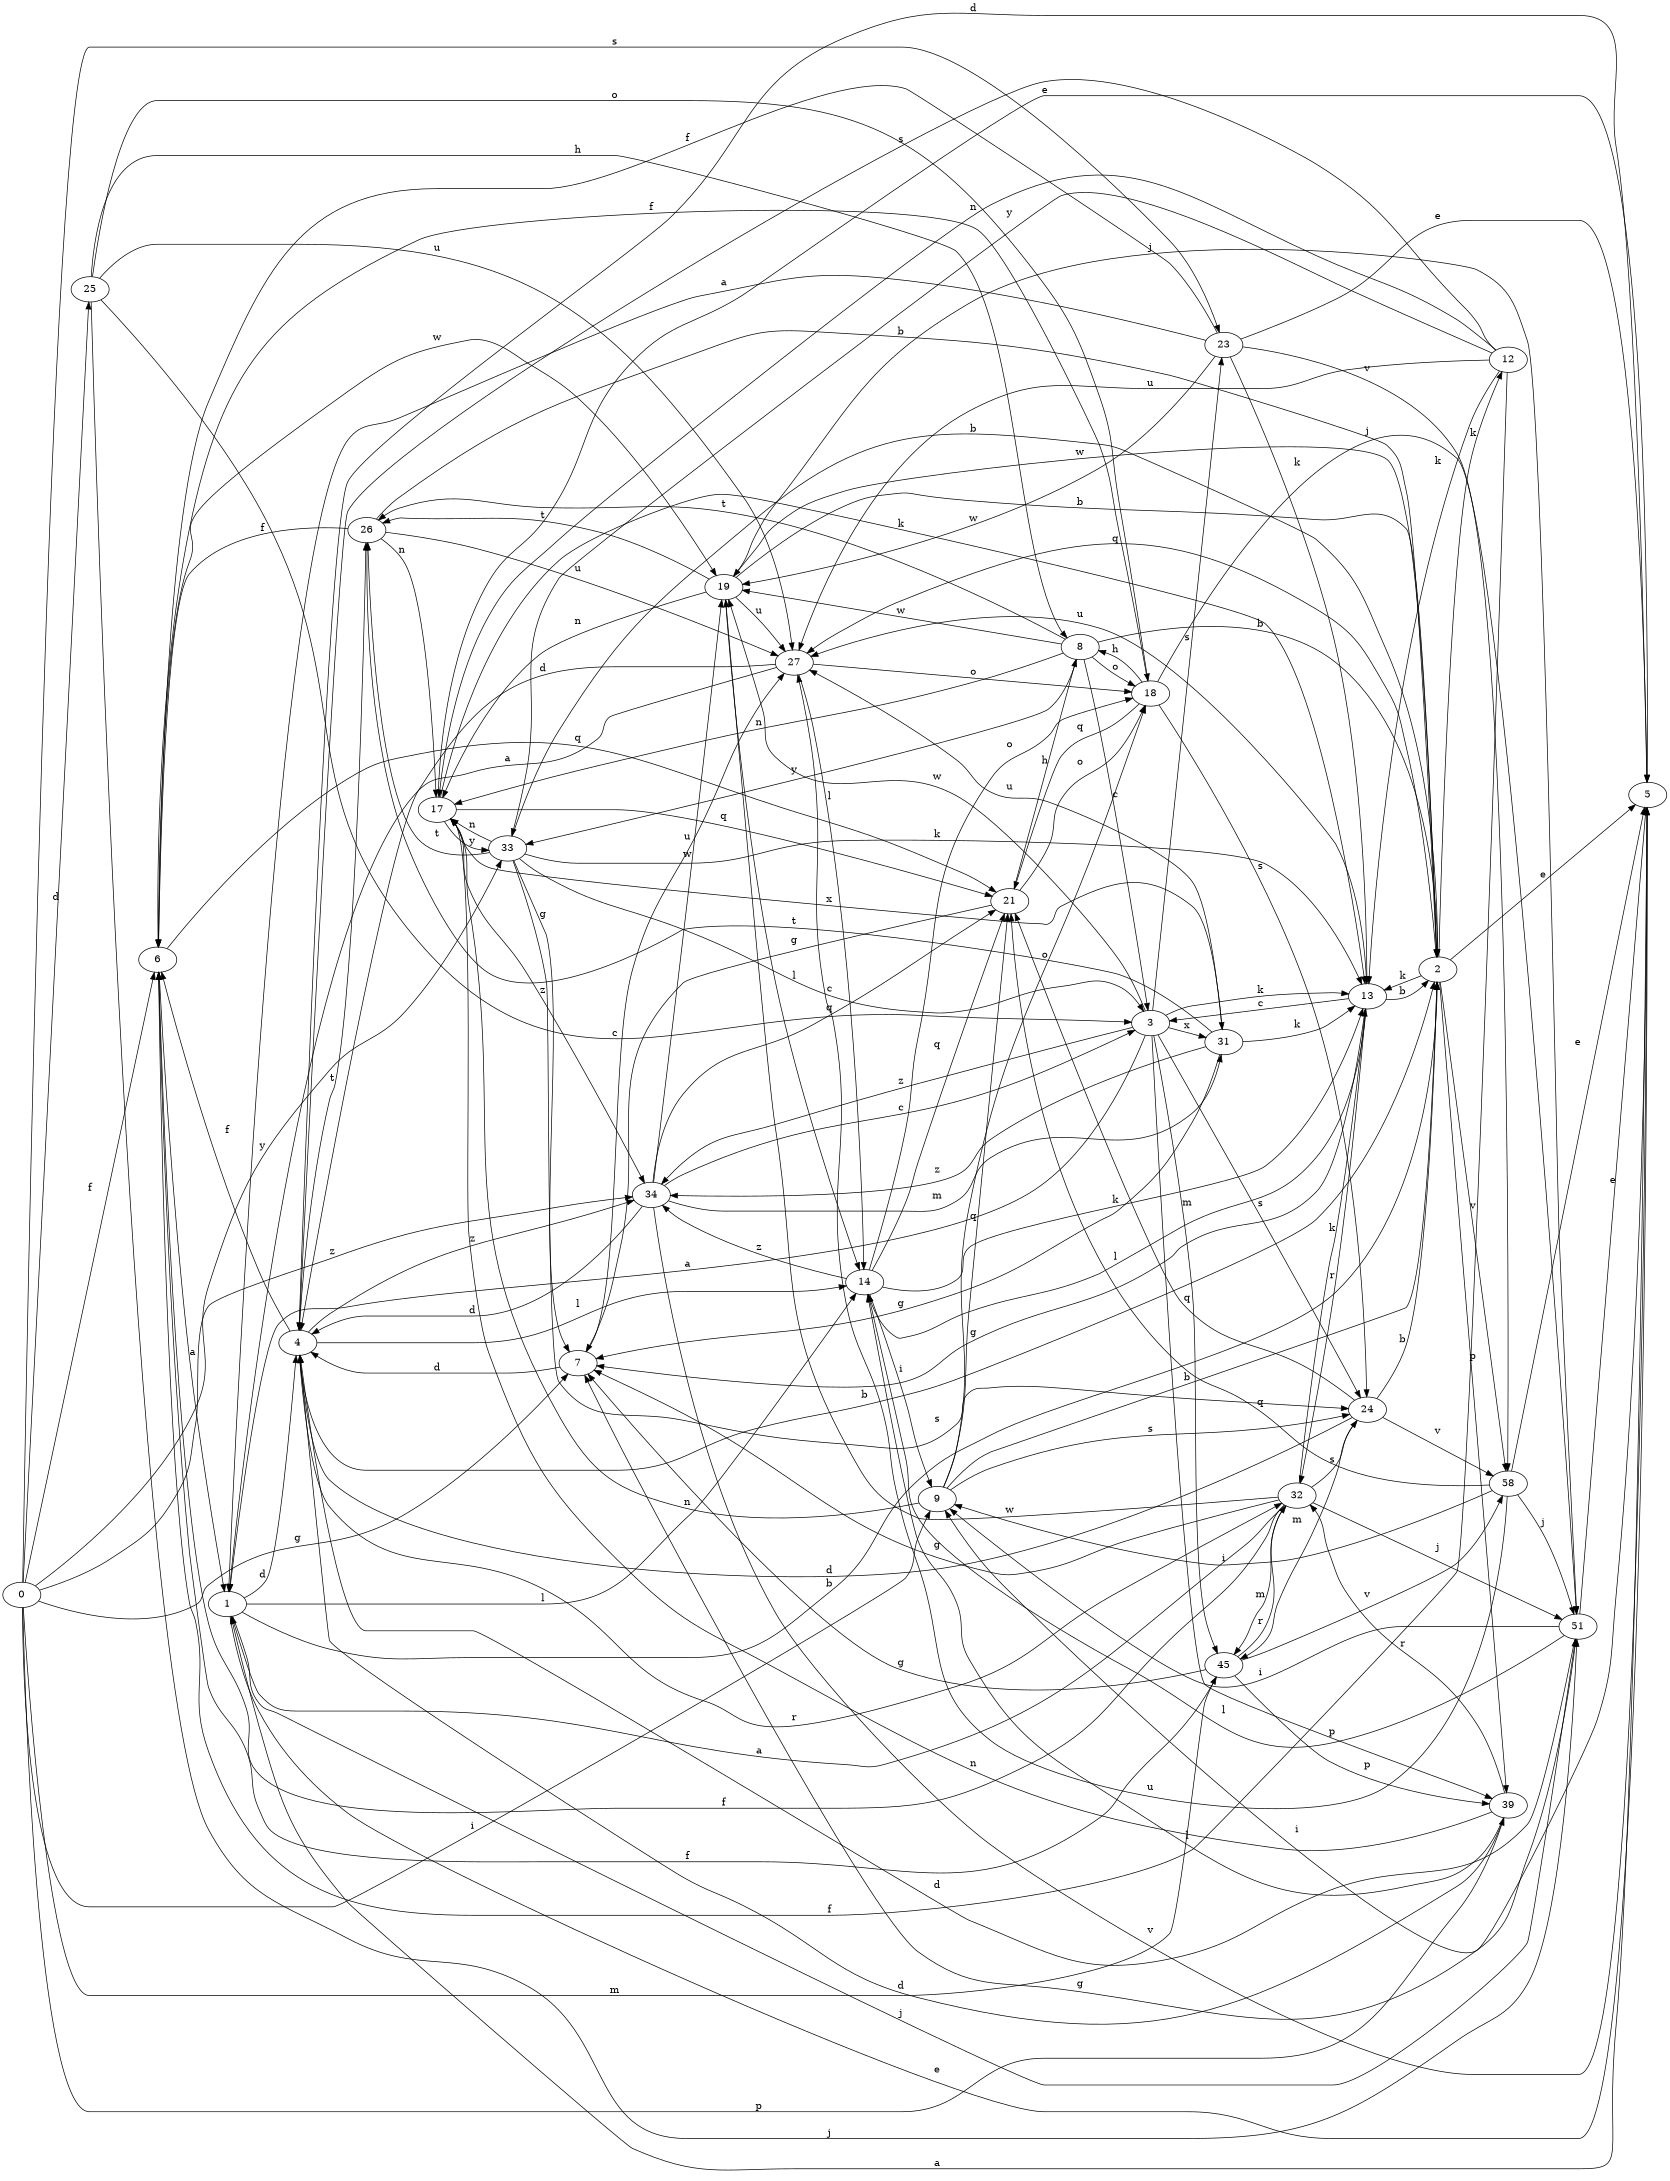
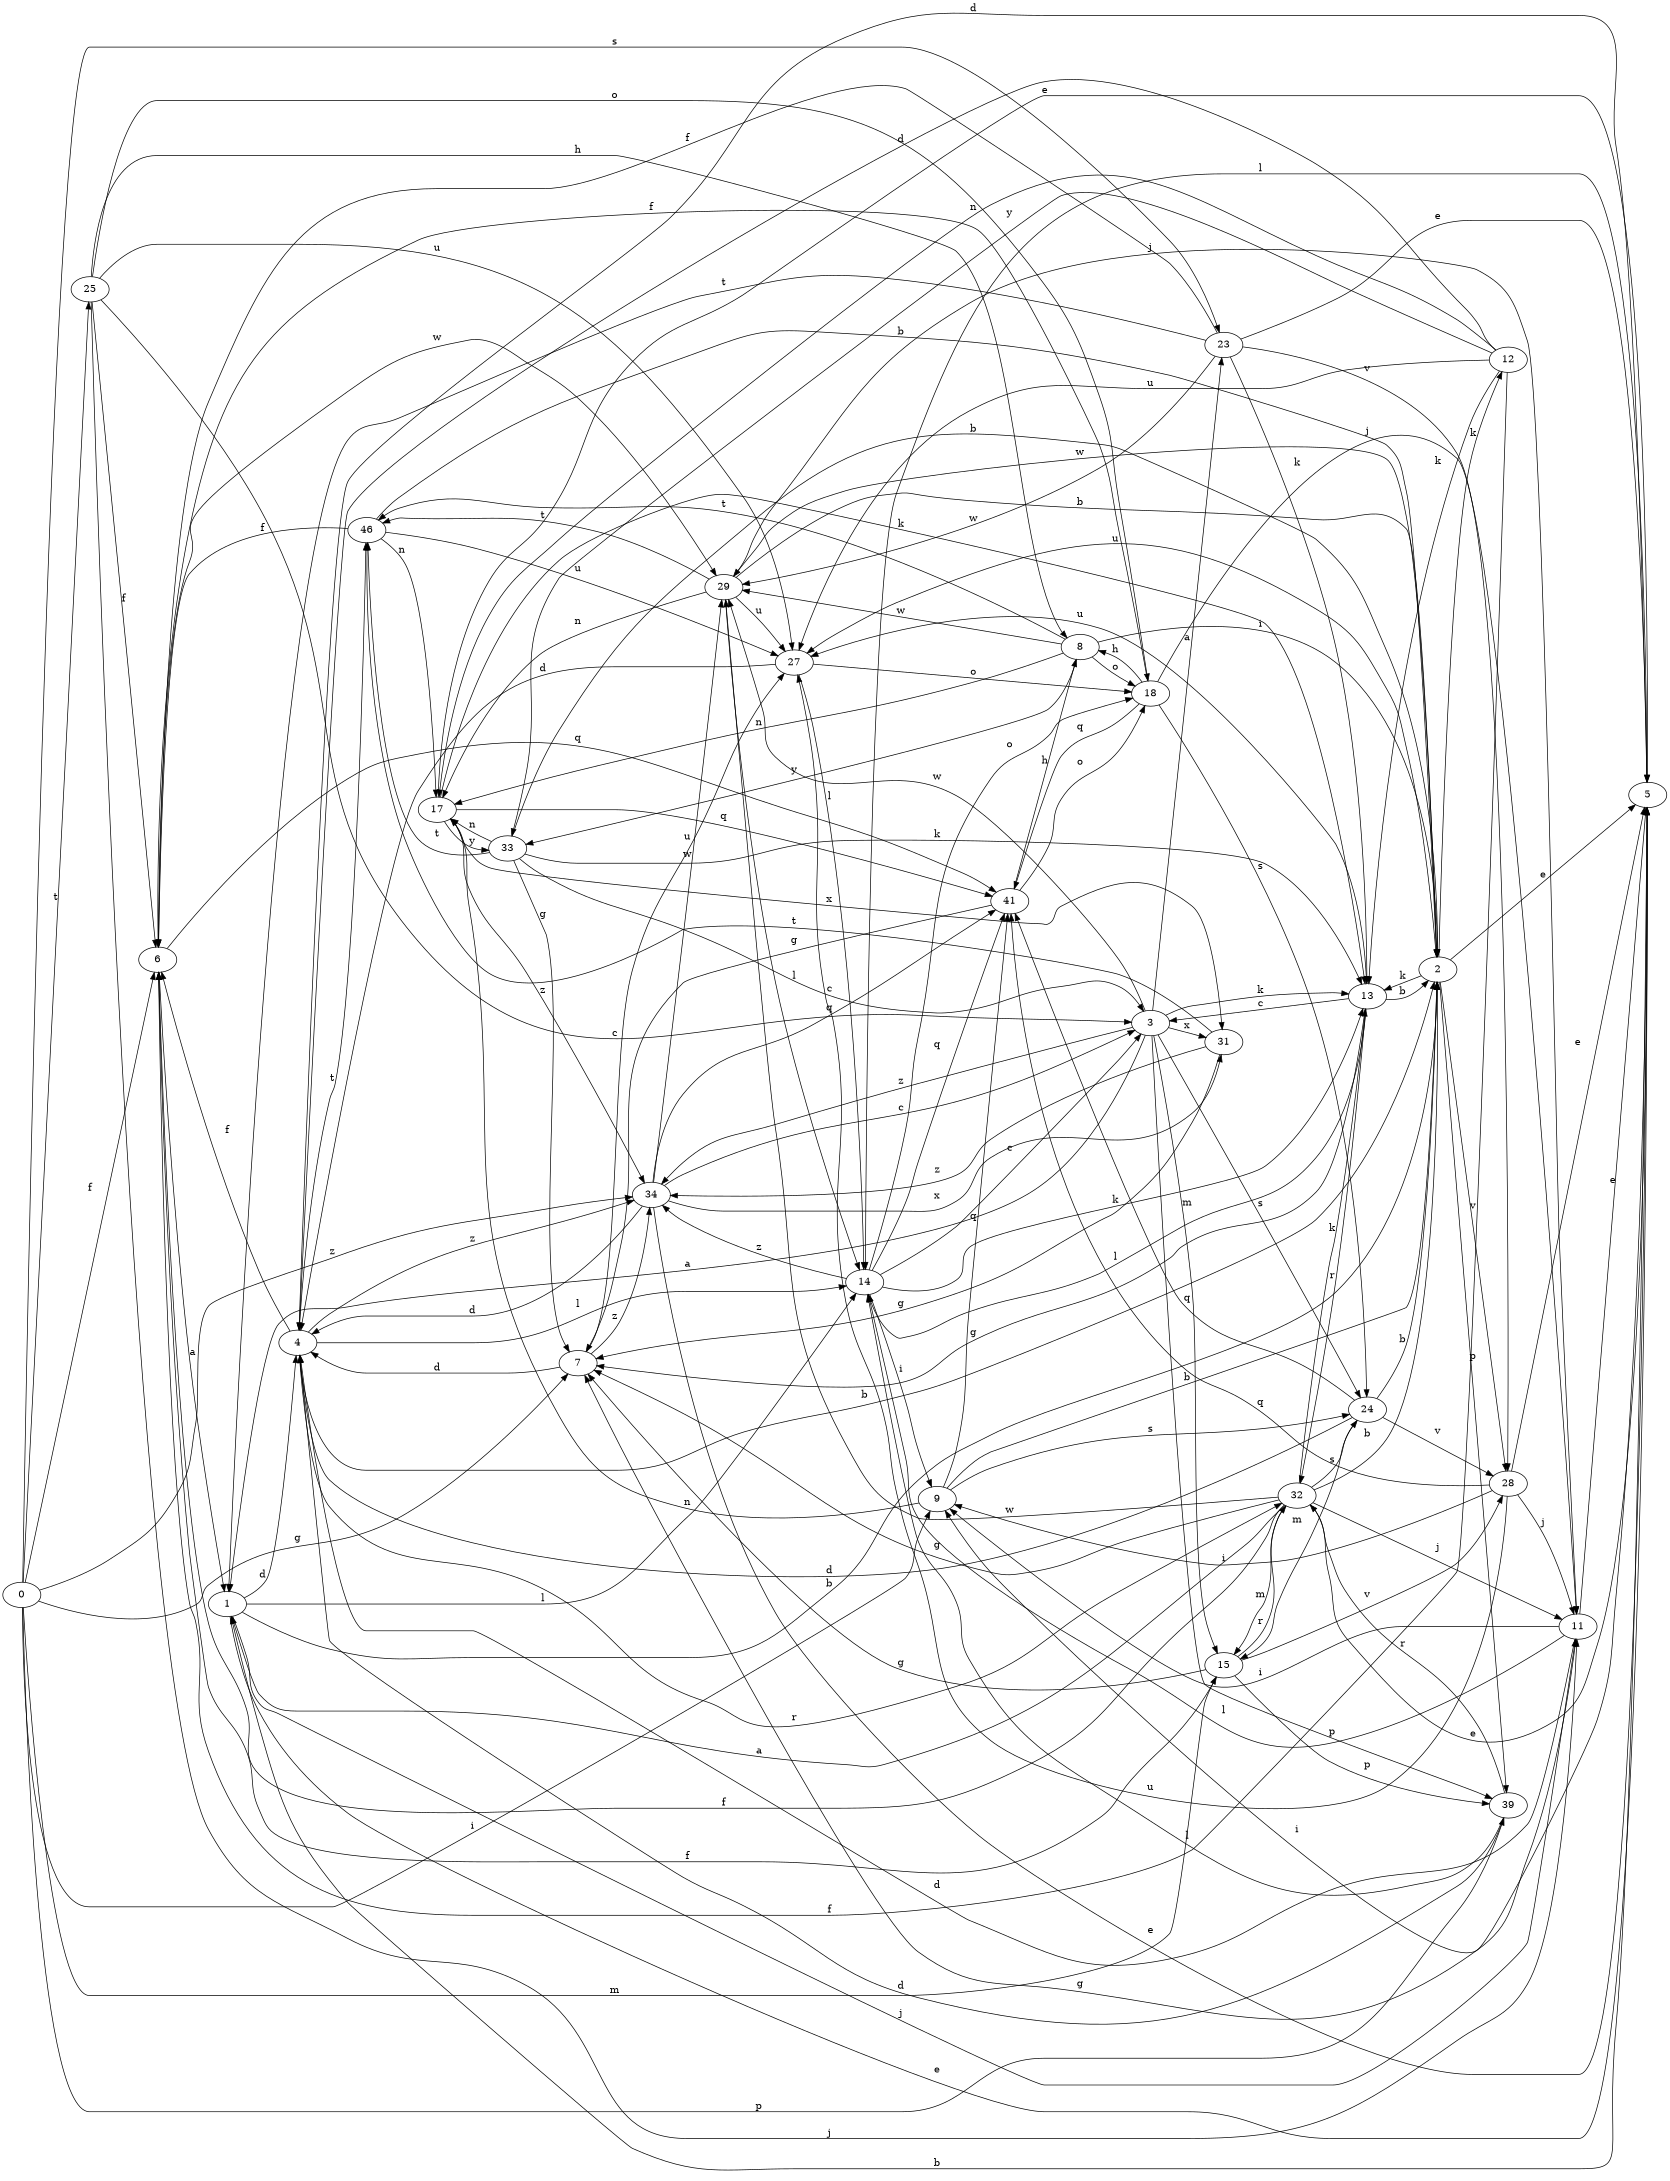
edge "12" -> "4": label "s" -> "d"
edge "5" -> "14": added, label "l"
edge "23" -> "1": label "a" -> "t"
node "26": label "26" -> "46"
edge "2" -> "27": label "q" -> "u"
node "19": label "19" -> "29"
edge "25" -> "6": added, label "f"
edge "8" -> "2": label "b" -> "i"
edge "3" -> "23": label "s" -> "a"
edge "31" -> "27": removed, label "u"
edge "8" -> "3": now "14" -> "3"
edge "0" -> "25": label "d" -> "t"
node "21": label "21" -> "41"
edge "27" -> "1": removed, label "a"
edge "31" -> "13": removed, label "k"
edge "9" -> "18": removed, label "o"
edge "34" -> "31": label "m" -> "x"
edge "0" -> "33": removed, label "y"
edge "32" -> "2": added, label "b"
edge "7" -> "34": added, label "z"
edge "33" -> "24": removed, label "s"
node "58": label "58" -> "28"
edge "32" -> "5": added, label "e"
edge "39" -> "17": removed, label "n"
node "51": label "51" -> "11"
node "45": label "45" -> "15"
edge "34" -> "5": label "v" -> "e"
edge "5" -> "1": label "a" -> "b"
